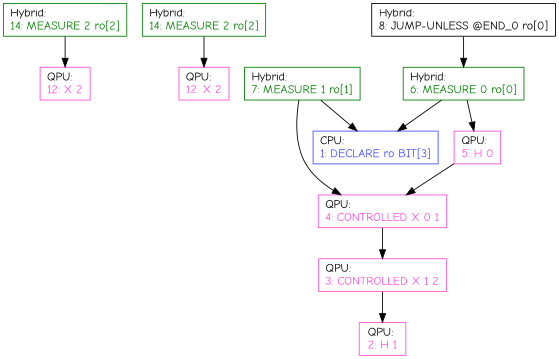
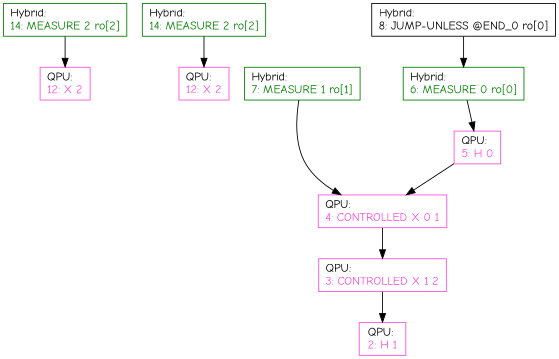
node "CPU:": removed
